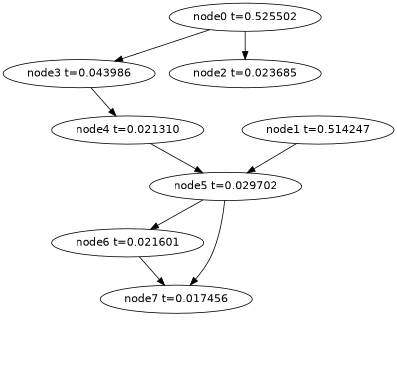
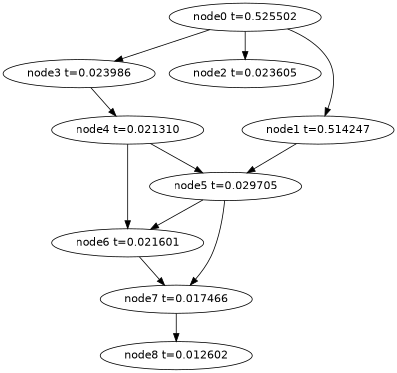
edge "node0 t=0.525502" -> "node1 t=0.514247": added
node "node3 t=0.043986": label "node3 t=0.043986" -> "node3 t=0.023986"
node "node2 t=0.023685": label "node2 t=0.023685" -> "node2 t=0.023605"
edge "node4 t=0.021310" -> "node6 t=0.021601": added
node "node5 t=0.029702": label "node5 t=0.029702" -> "node5 t=0.029705"
node "node7 t=0.017456": label "node7 t=0.017456" -> "node7 t=0.017466"
node "node8 t=0.012602": added
